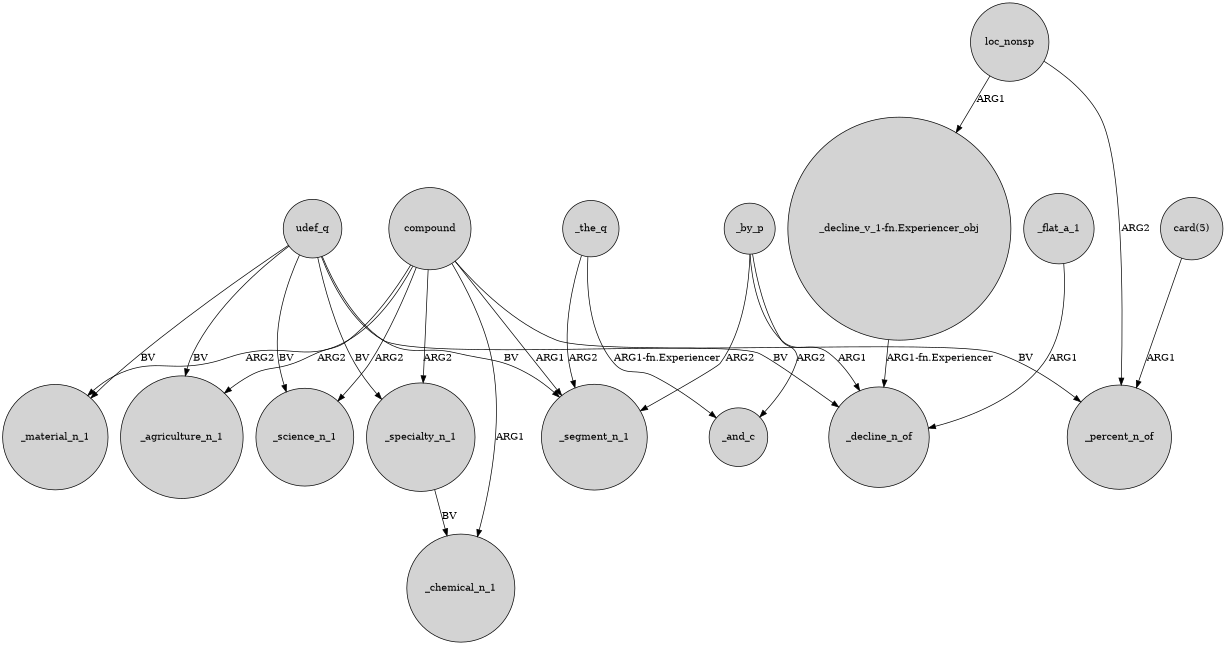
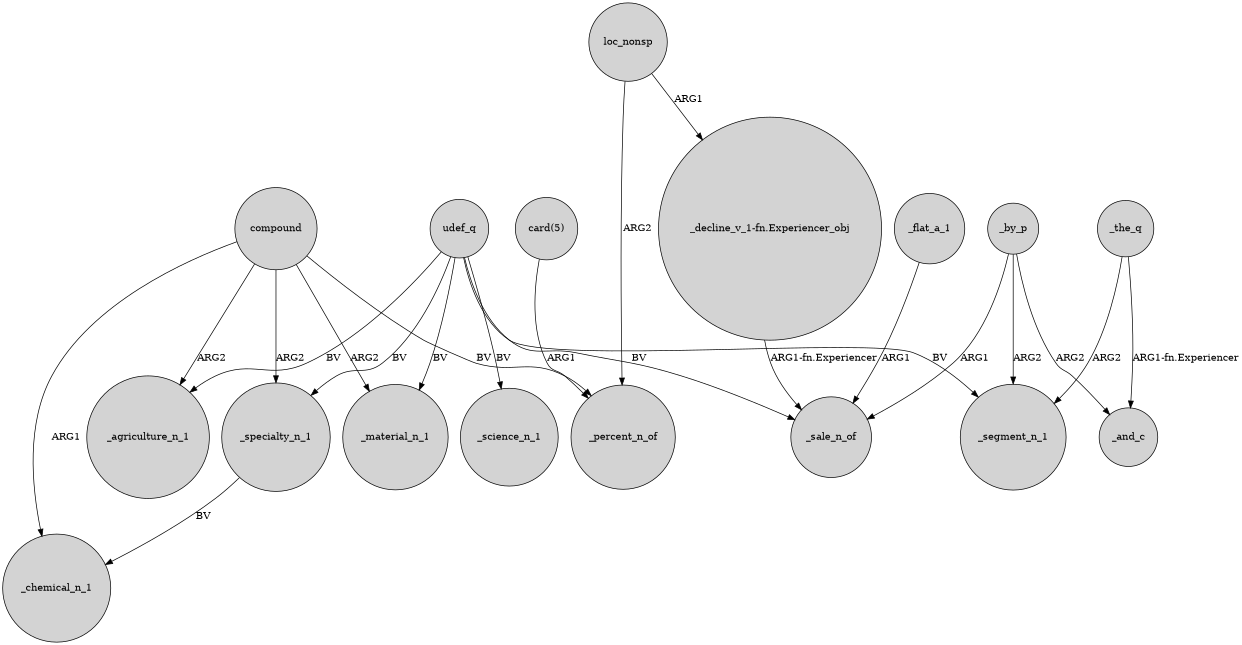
edge "compound" -> "_segment_n_1": removed, label "ARG1"
edge "compound" -> "_science_n_1": removed, label "ARG2"
node "_decline_n_of": label "_decline_n_of" -> "_sale_n_of"
